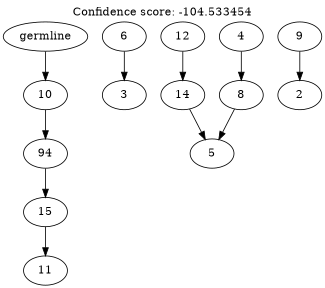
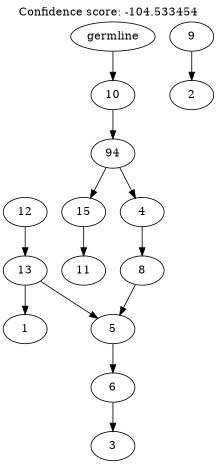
node "14": label "14" -> "13"
edge "94" -> "4": added
node "1": added
edge "5" -> "6": added
